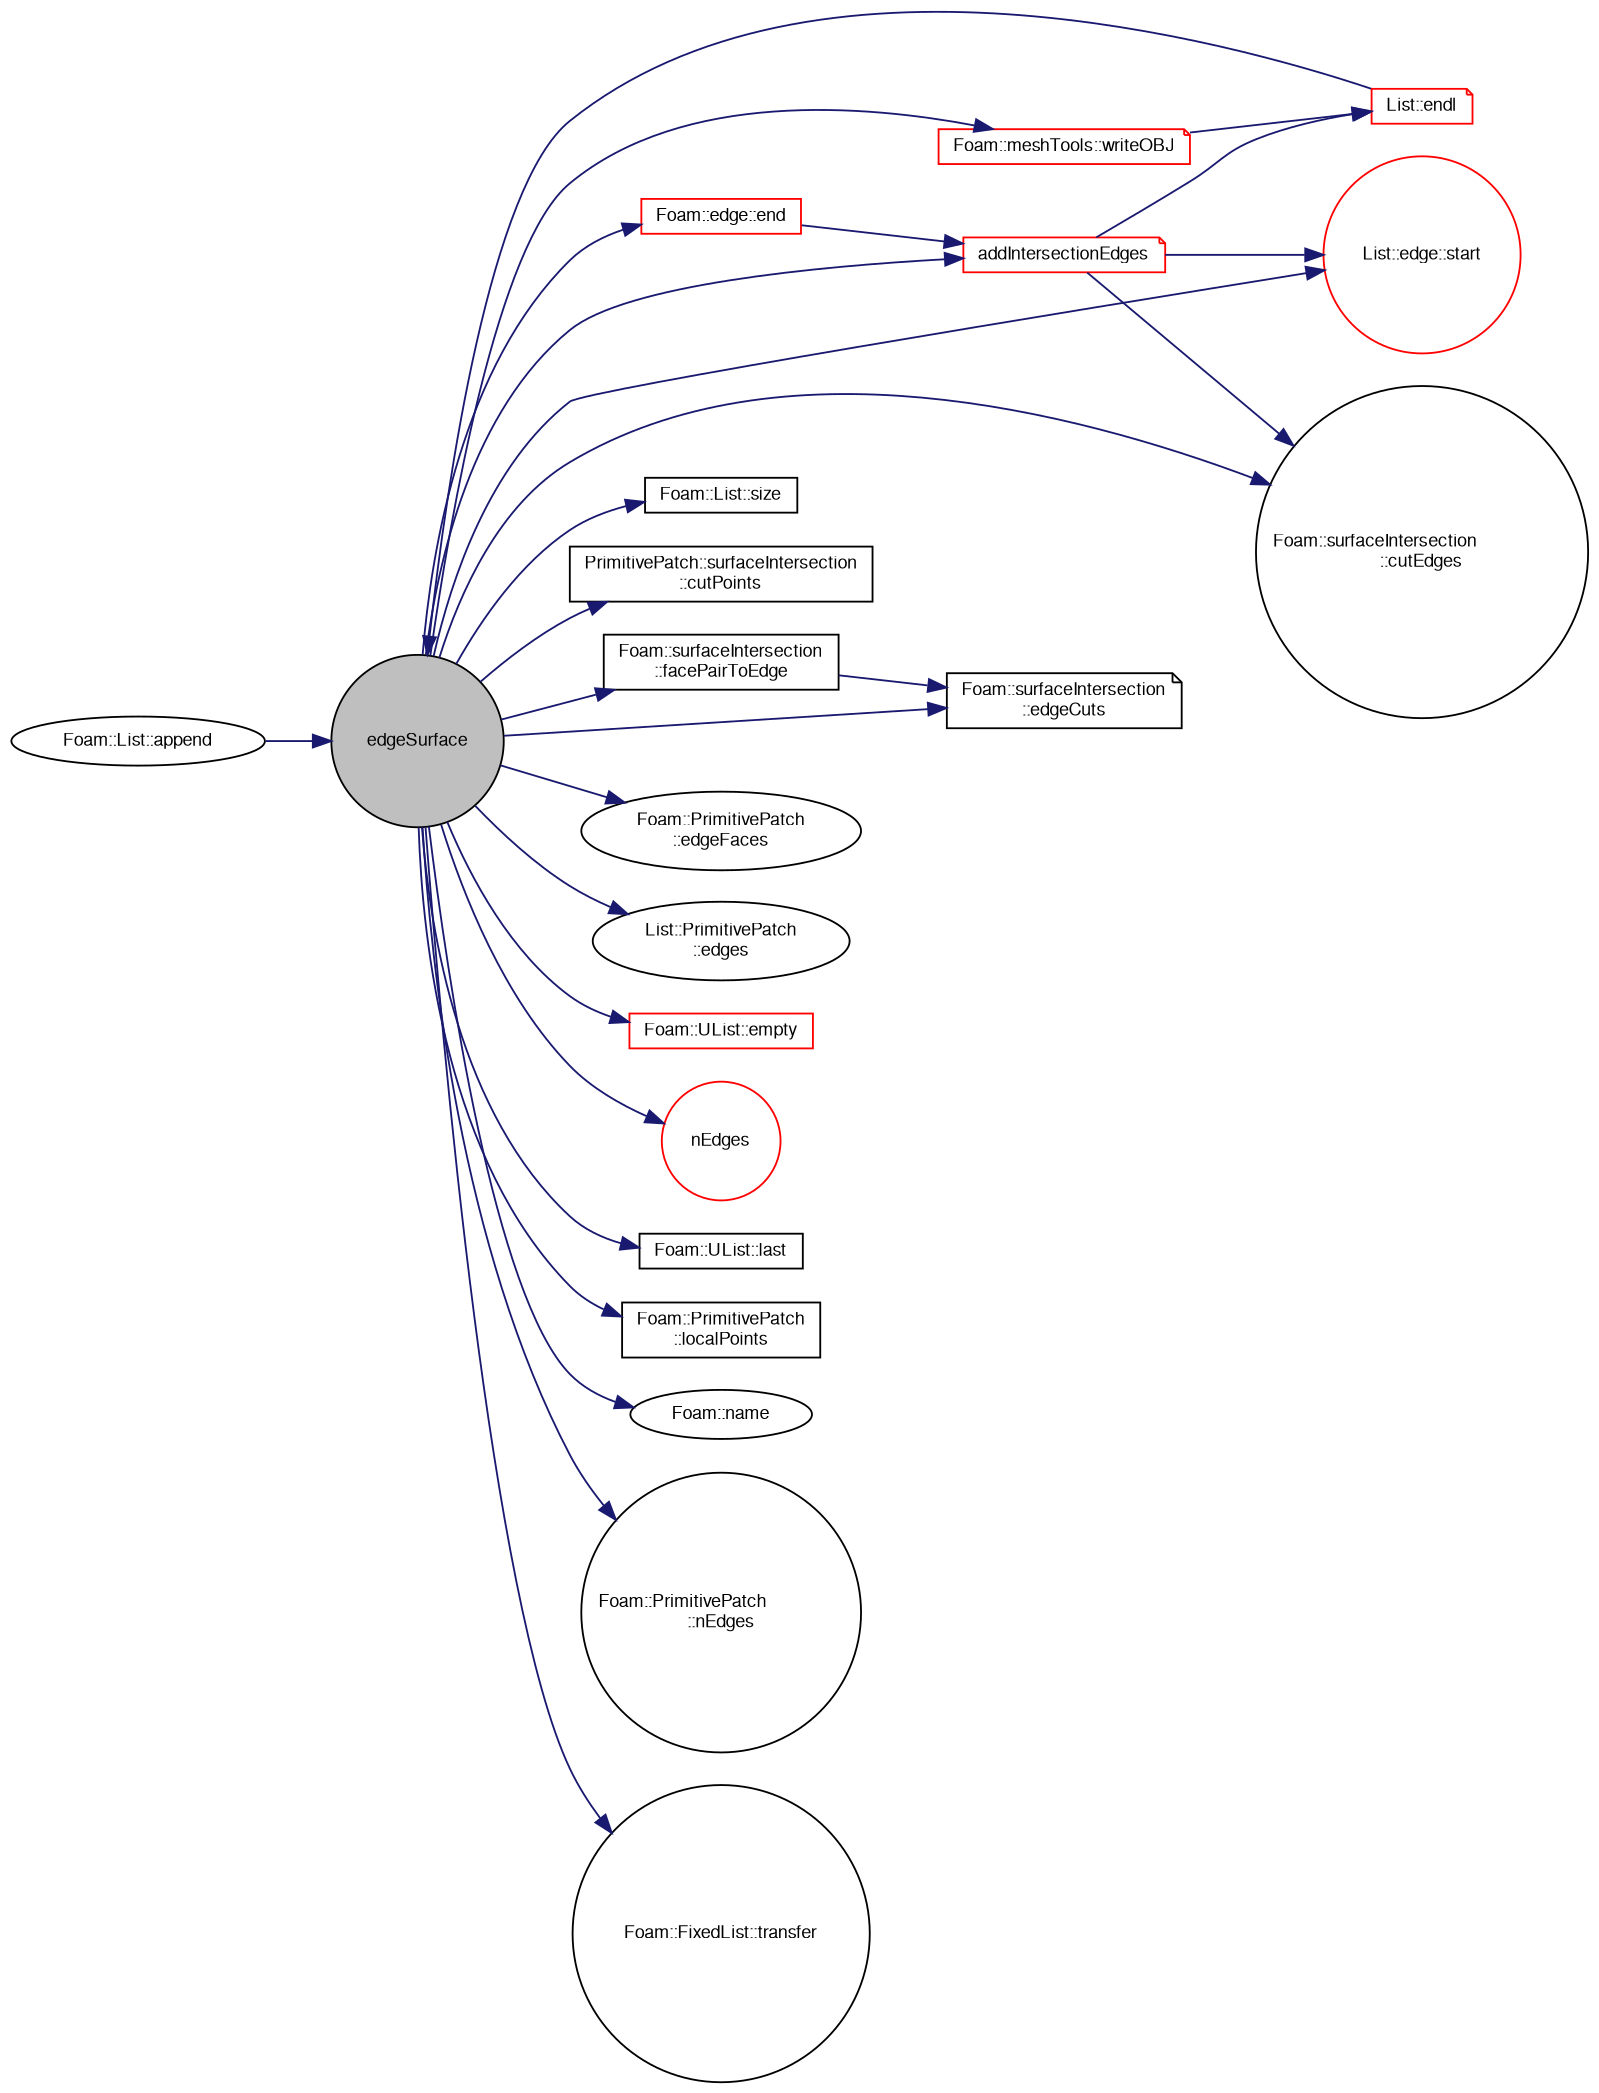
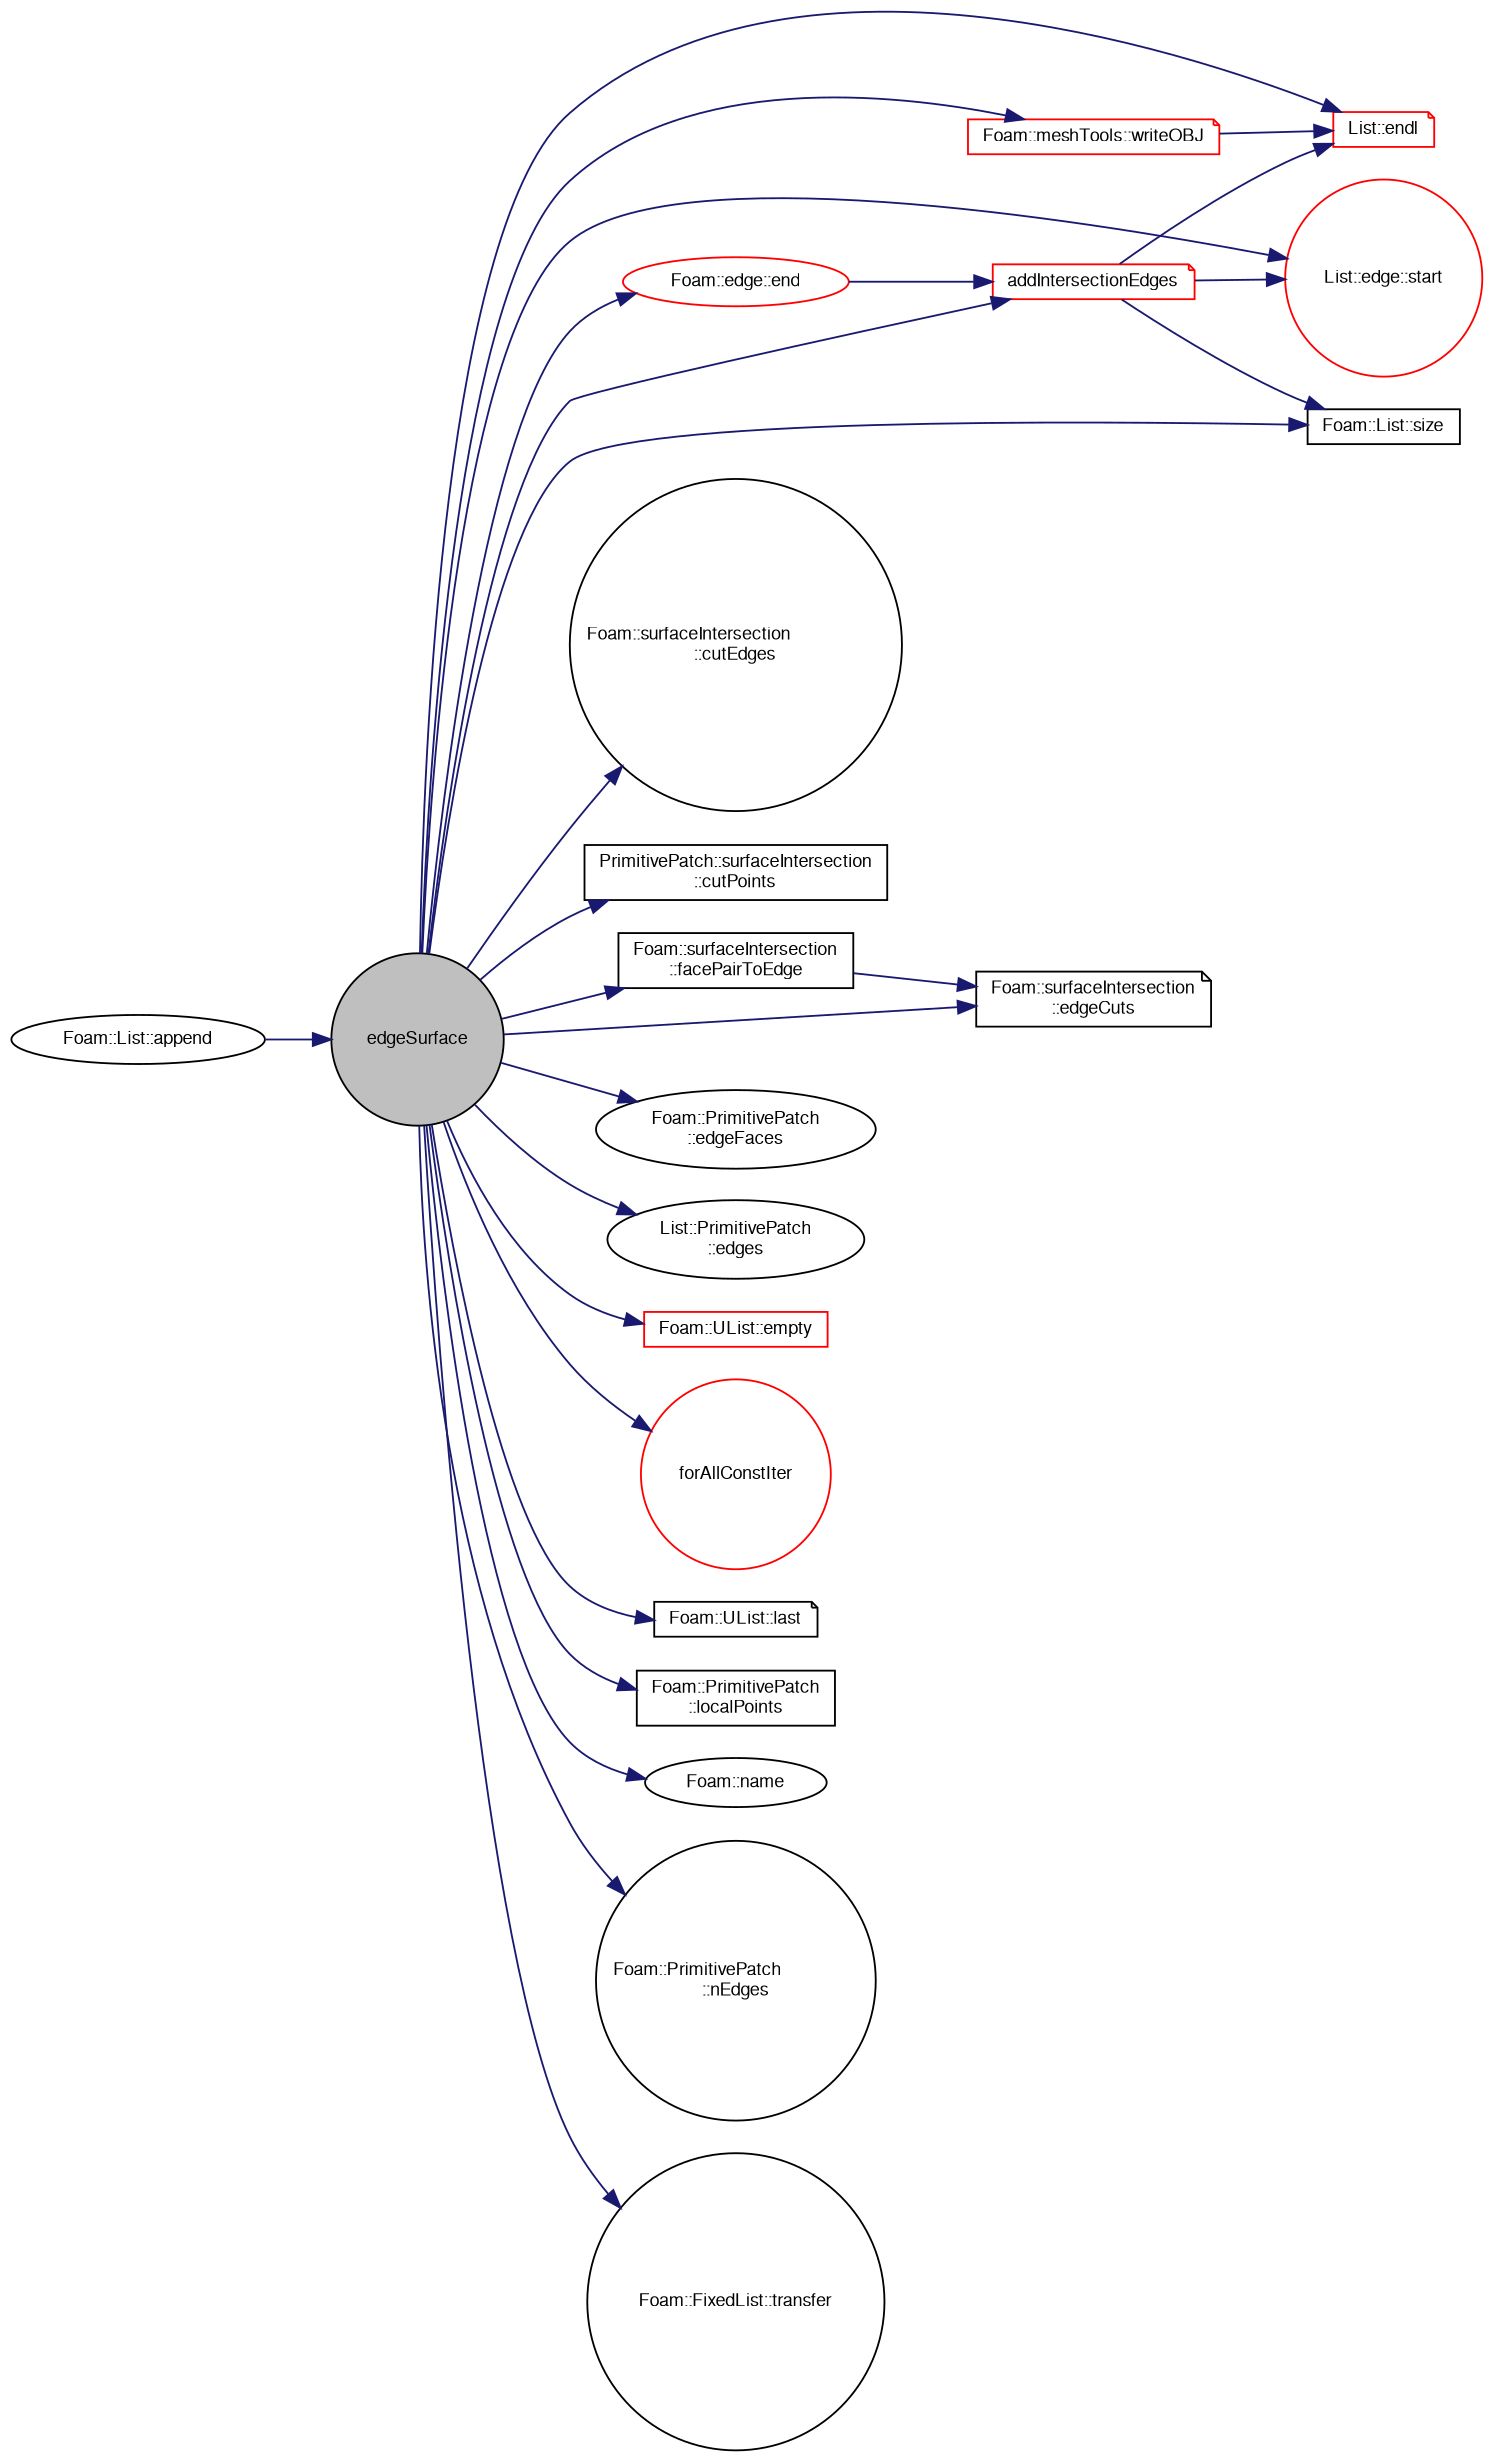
edge "List::endl" -> "edgeSurface": reversed
node "Foam::edge::end": shape box -> ellipse
edge "addIntersectionEdges" -> "Foam::surfaceIntersection ::cutEdges": now "addIntersectionEdges" -> "Foam::List::size"
node "nEdges": label "nEdges" -> "forAllConstIter"
node "Foam::UList::last": shape box -> note
